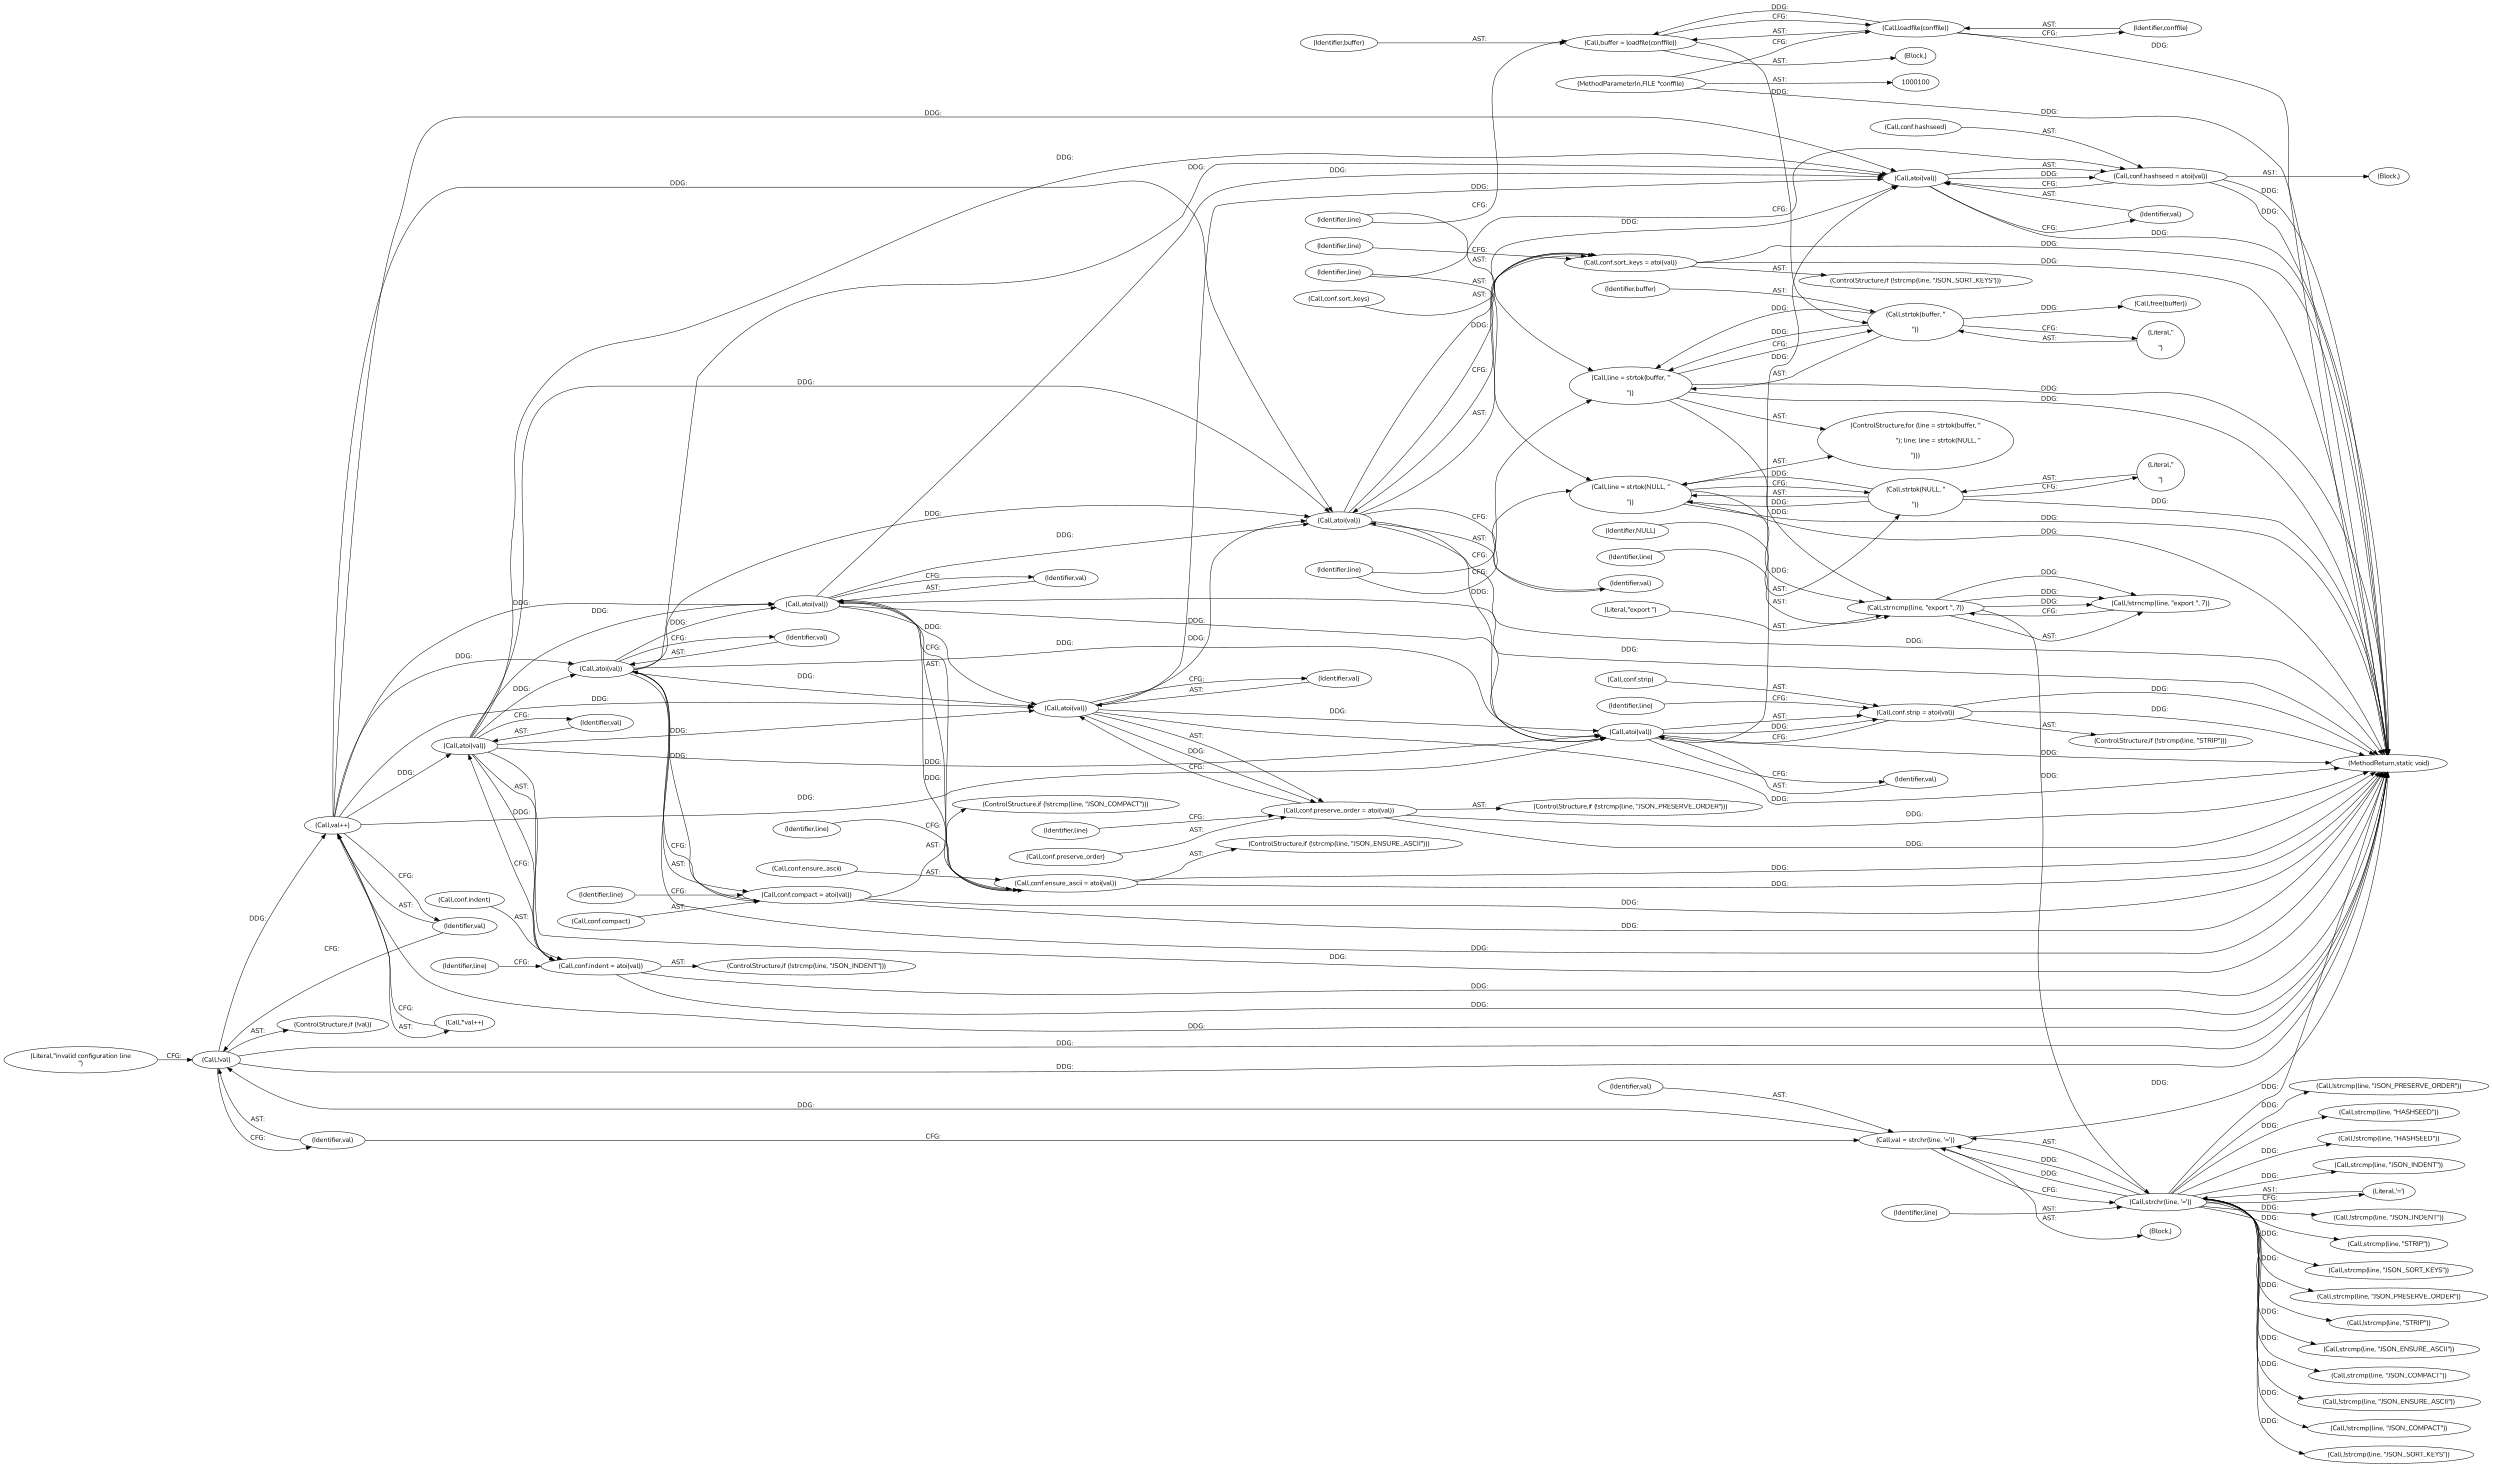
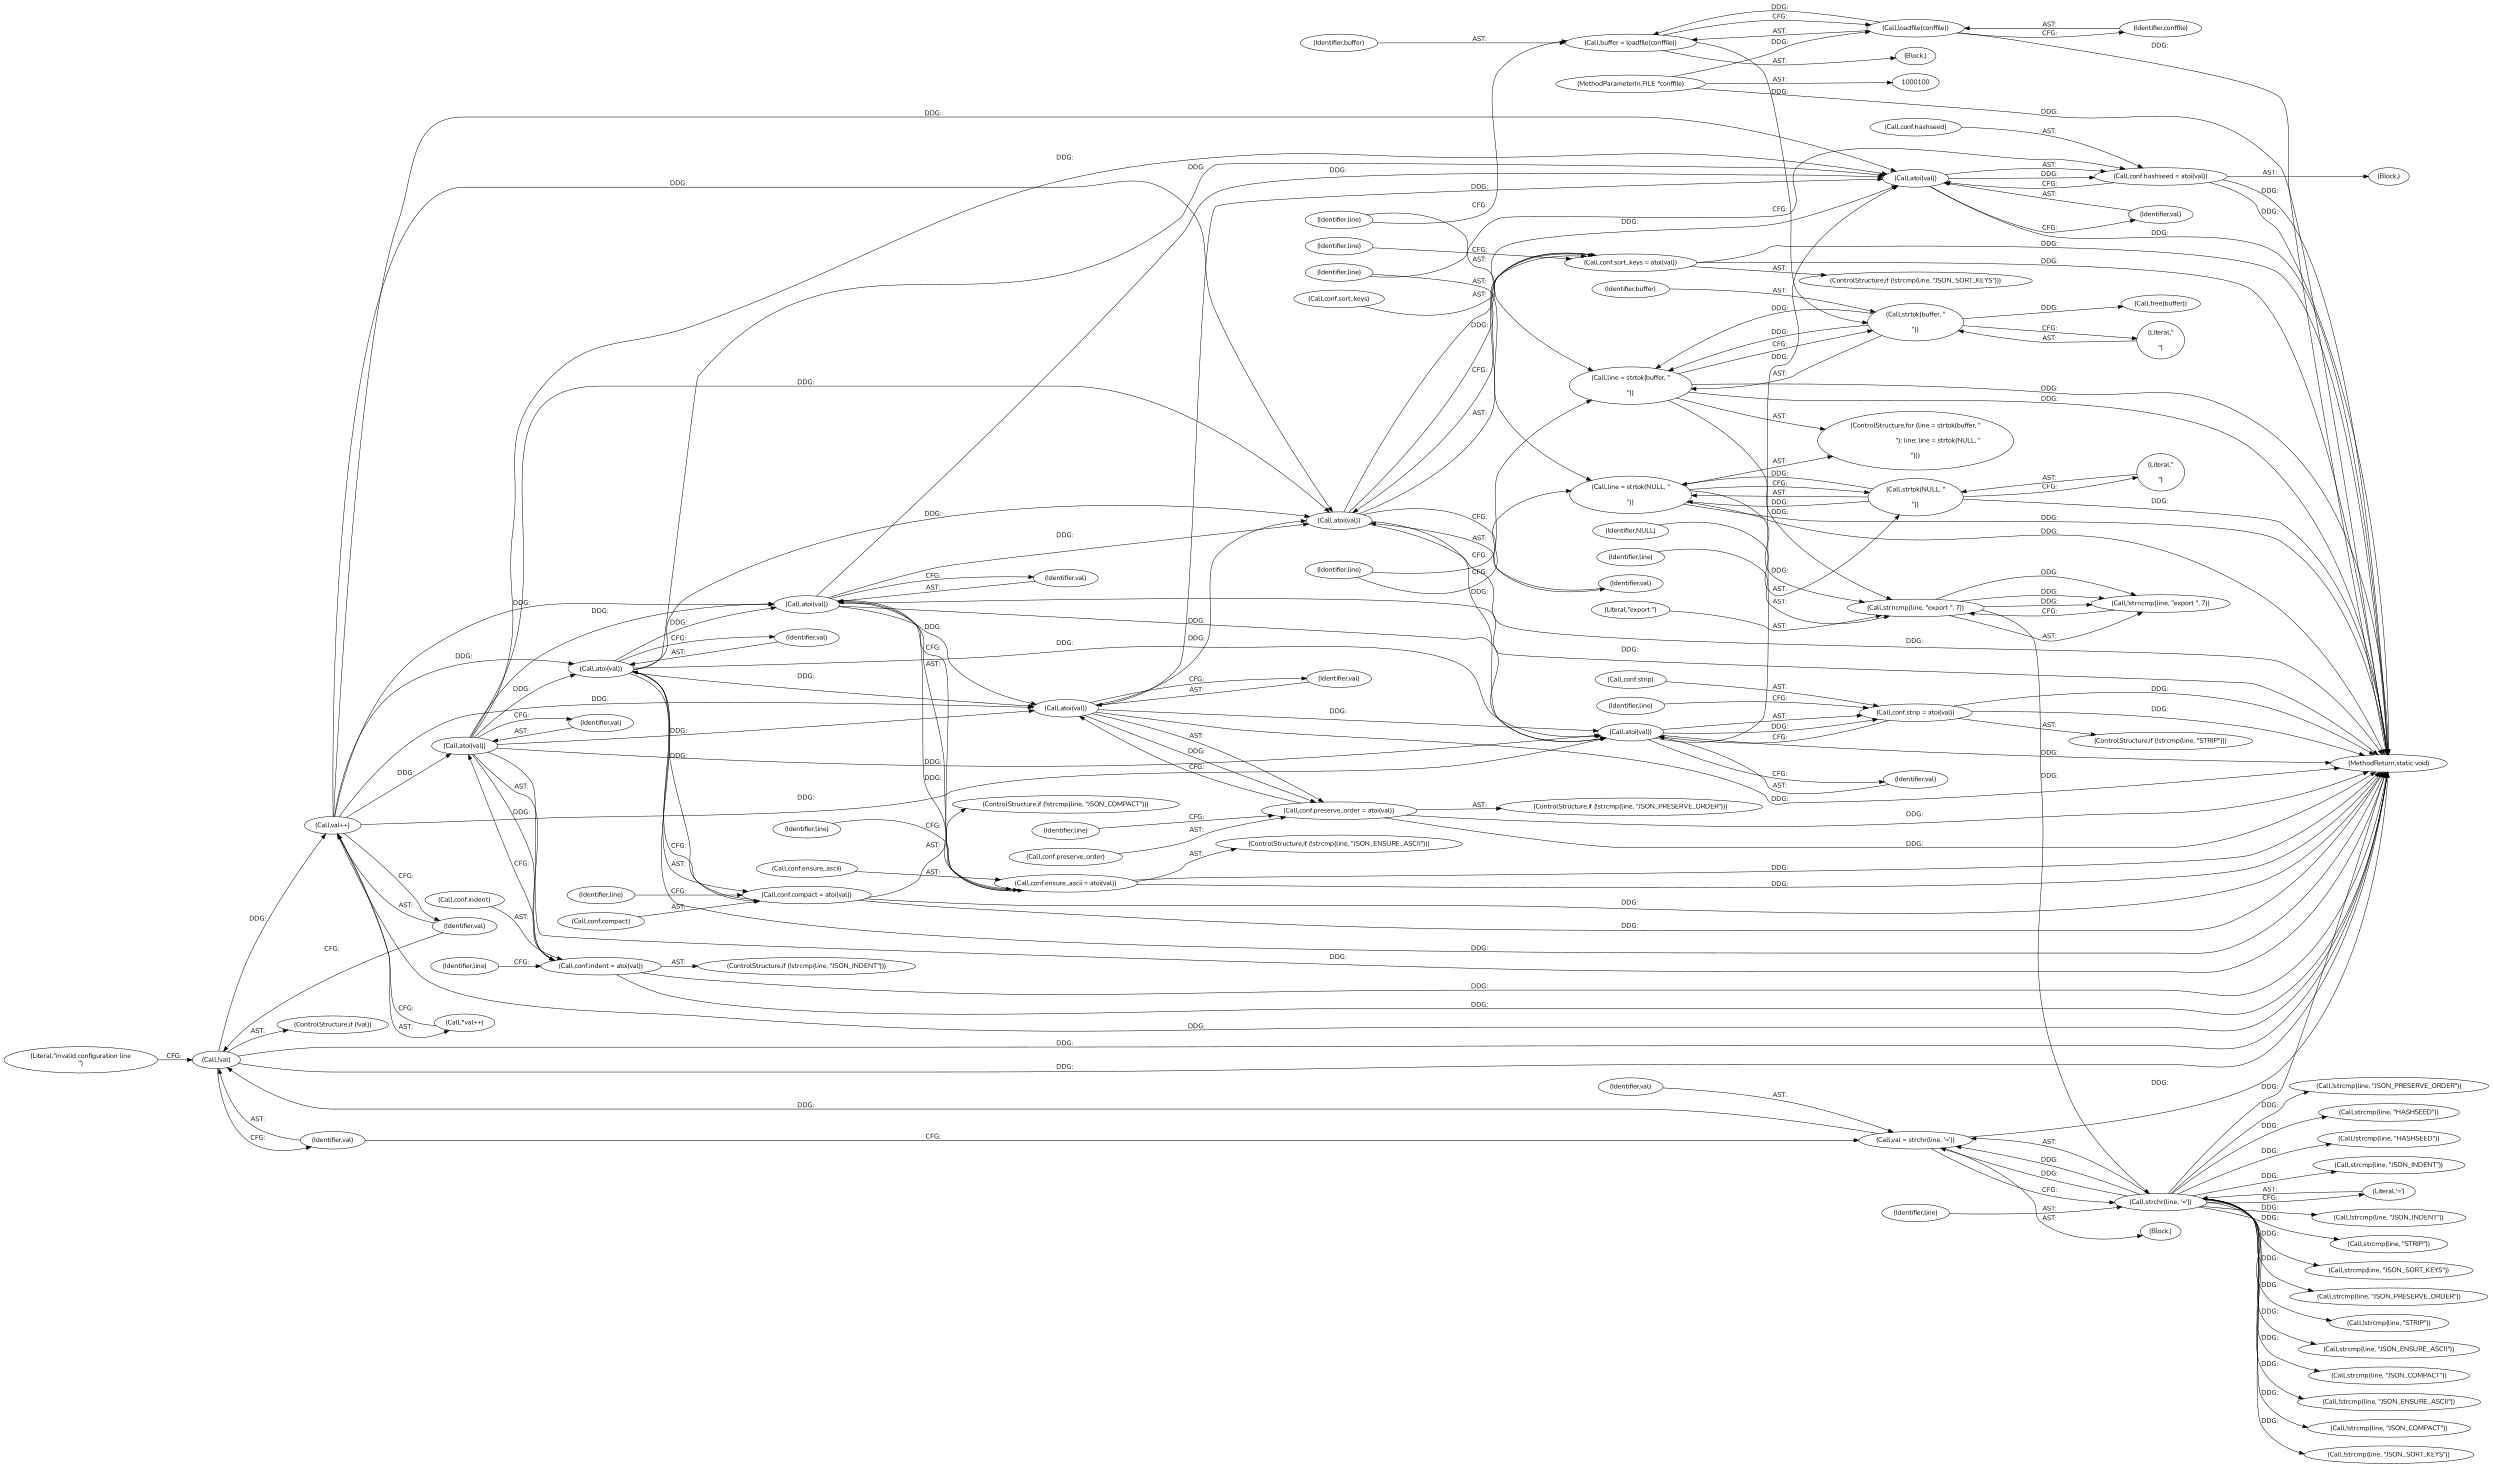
edge "(MethodParameterIn,FILE *conffile)" -> "(Call,loadfile(conffile))": label "CFG: " -> "DDG: "
